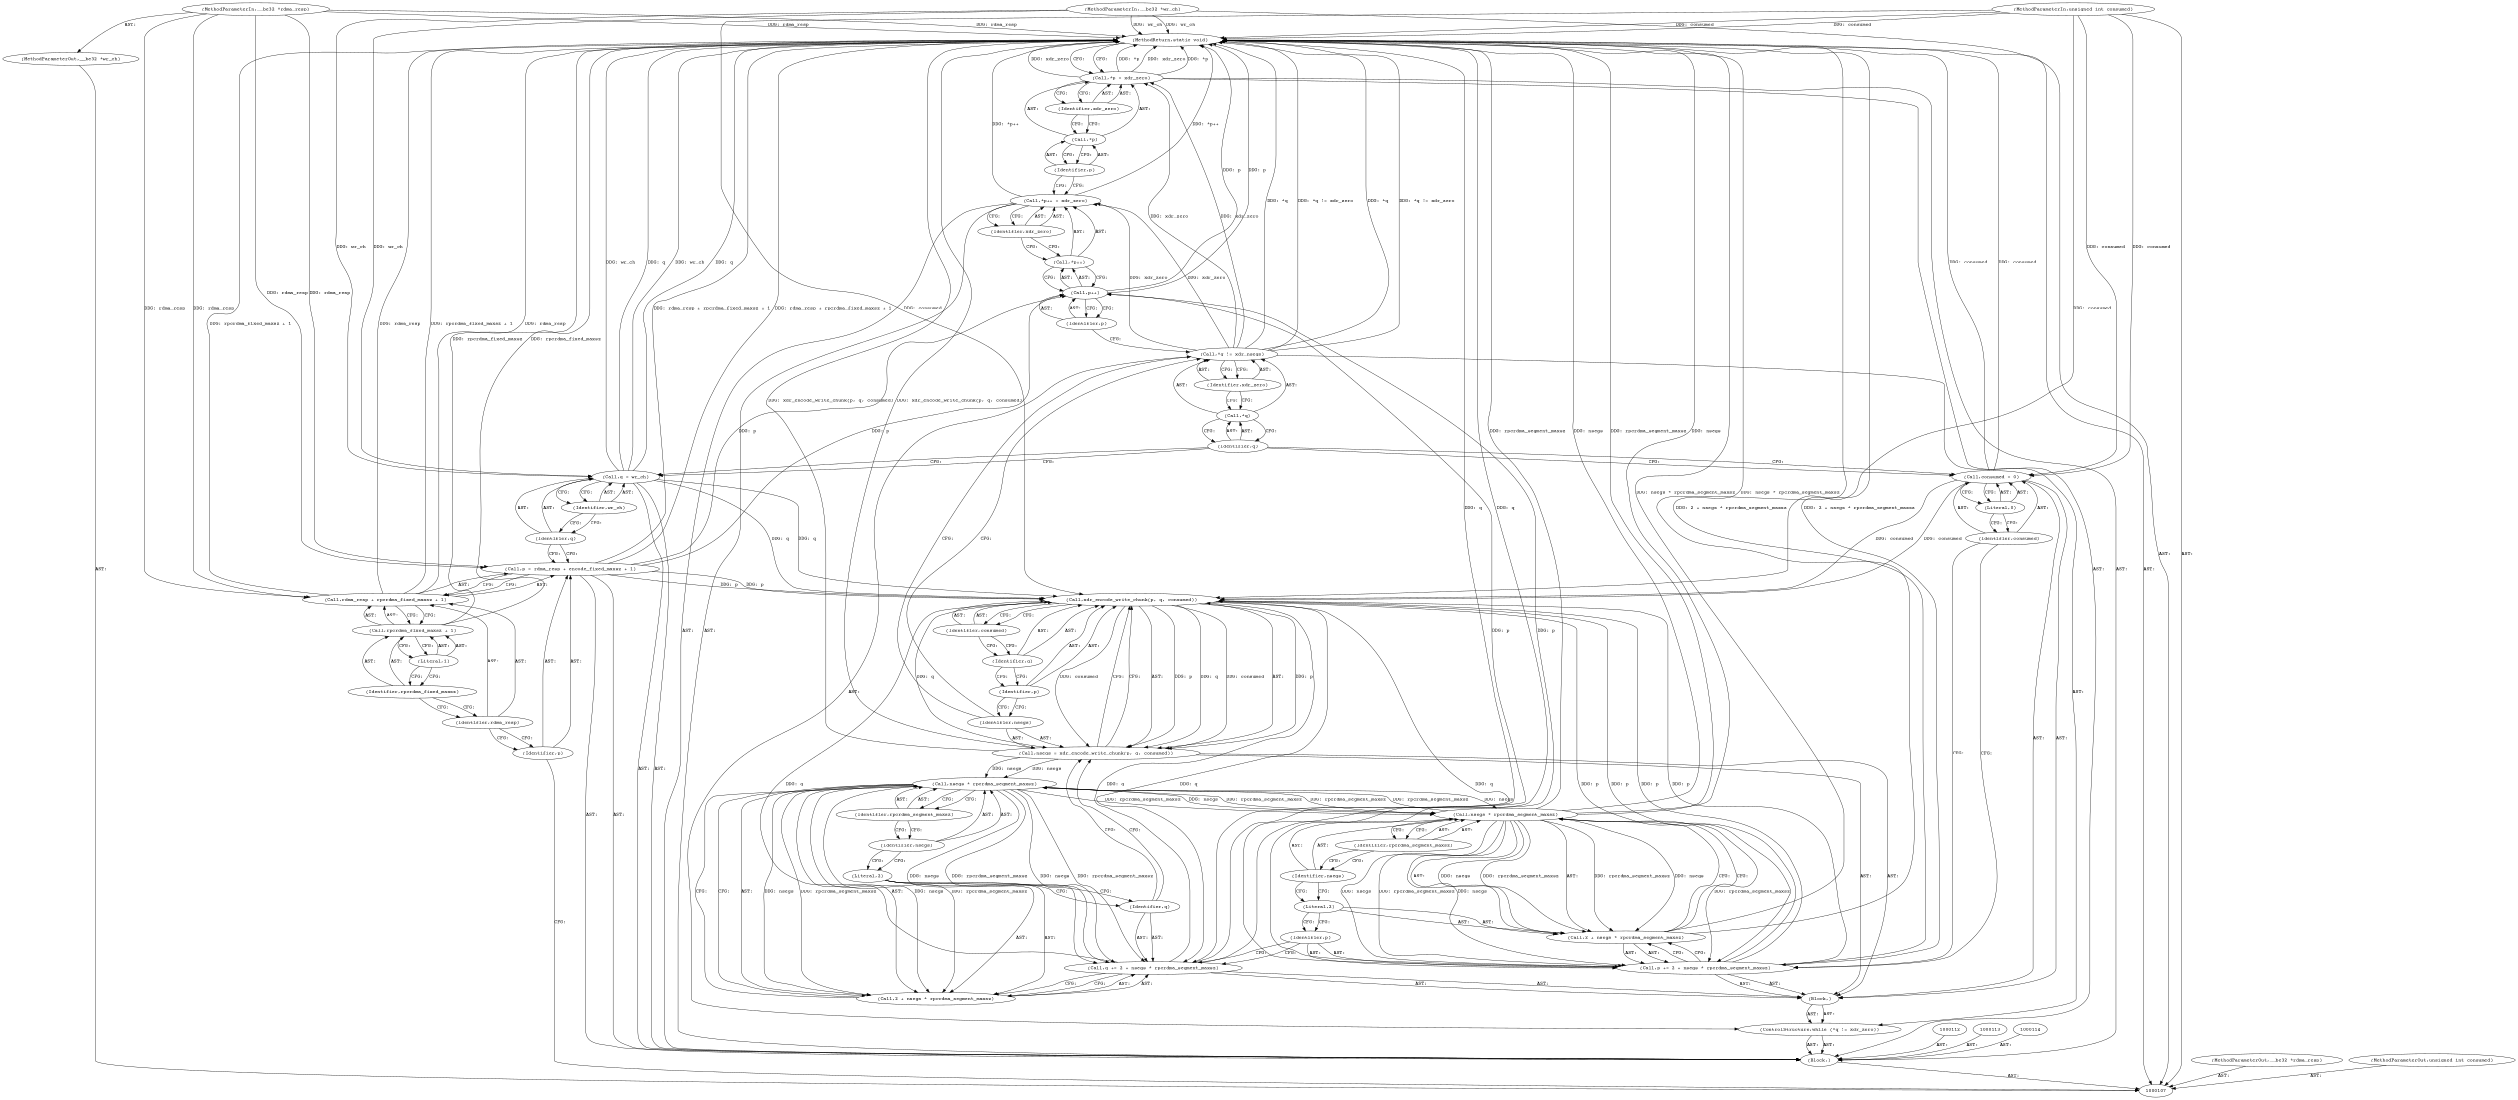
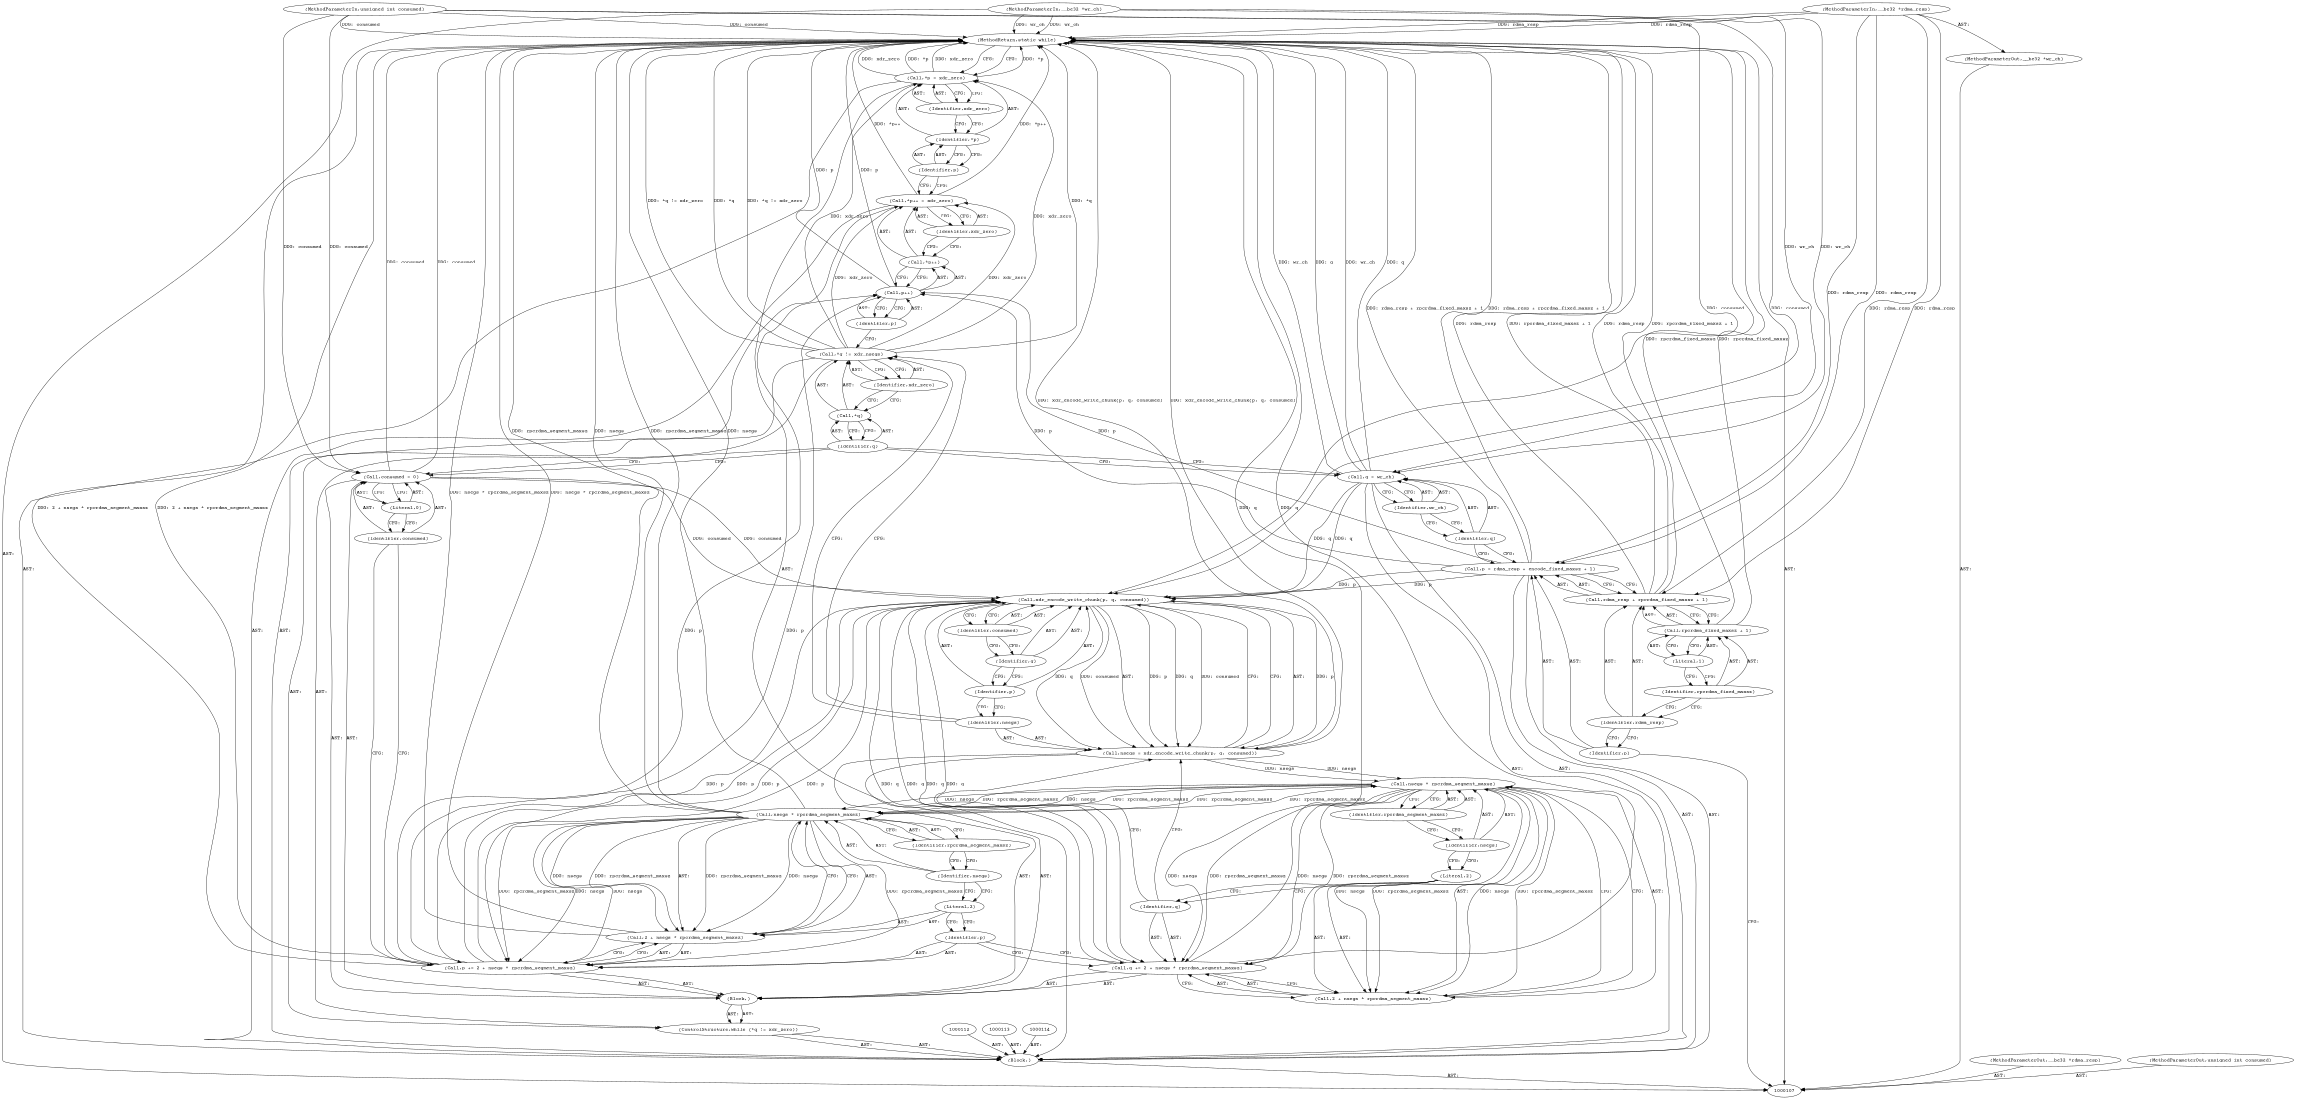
node "(MethodReturn,static void)": label "(MethodReturn,static void)" -> "(MethodReturn,static while)"
node "(Call,*p)": label "(Call,*p)" -> "(Identifier,*p)"
edge "(MethodParameterIn,unsigned int consumed)" -> "1000107": removed, label "AST:"
